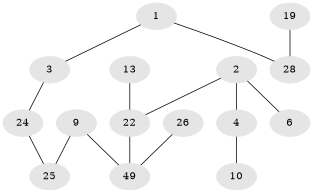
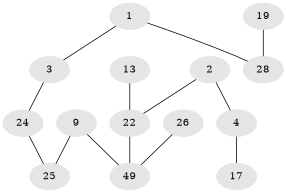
node "6": removed
node "10": label "10" -> "17"
